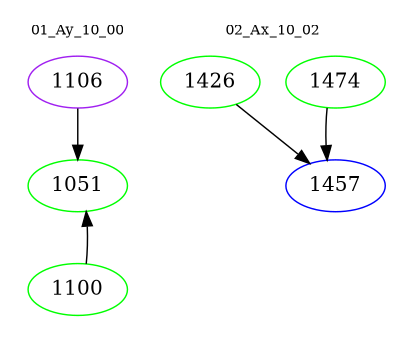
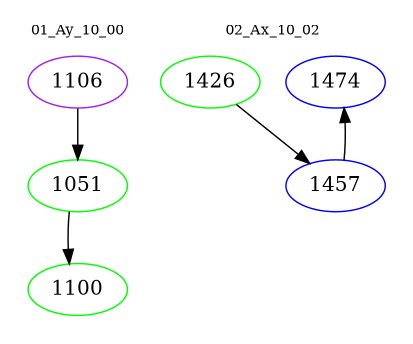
node "1474": color green -> blue
edge "1474" -> "1457": reversed
edge "1100" -> "1051": reversed
